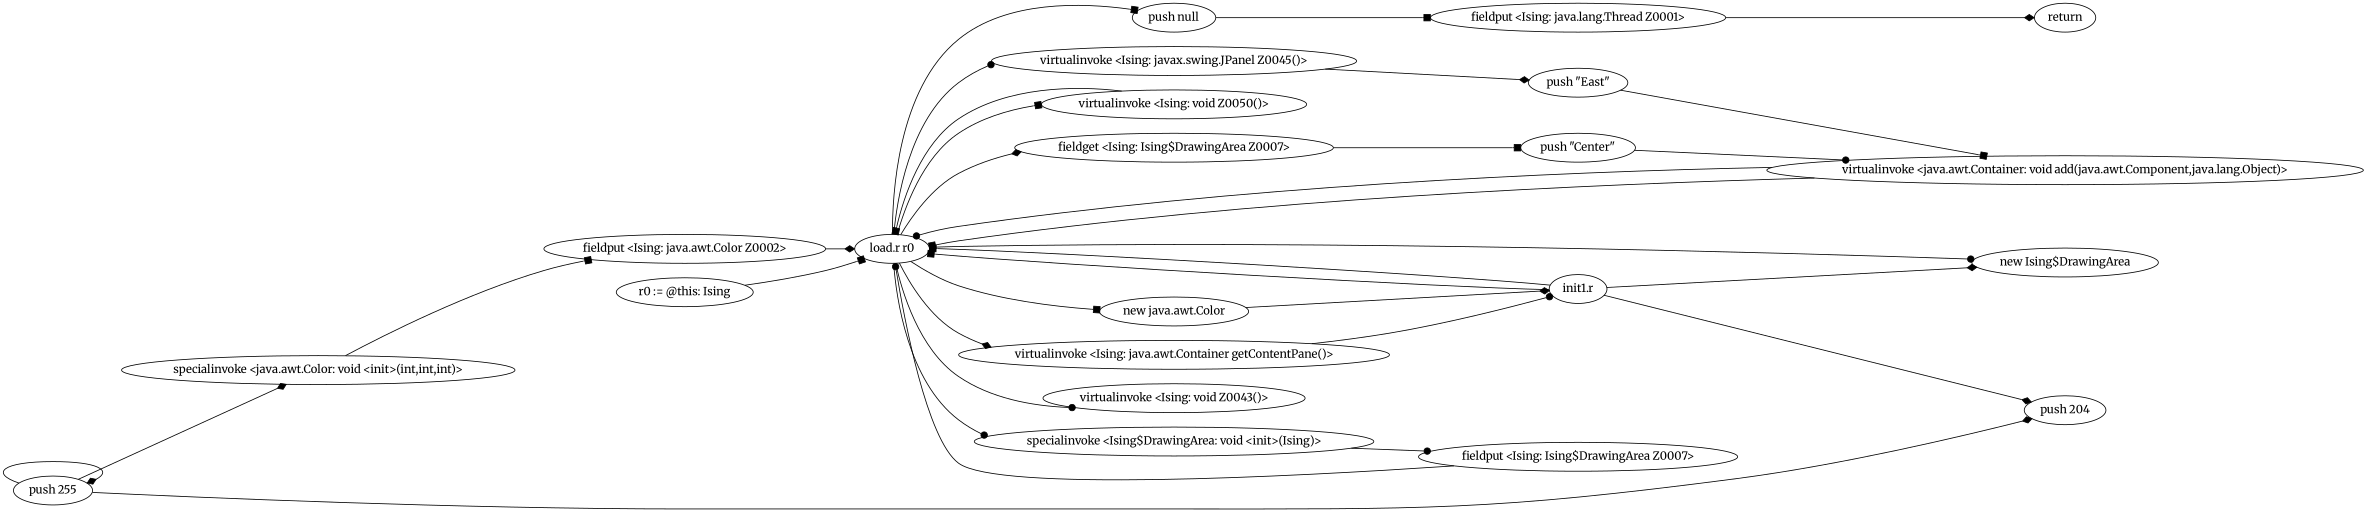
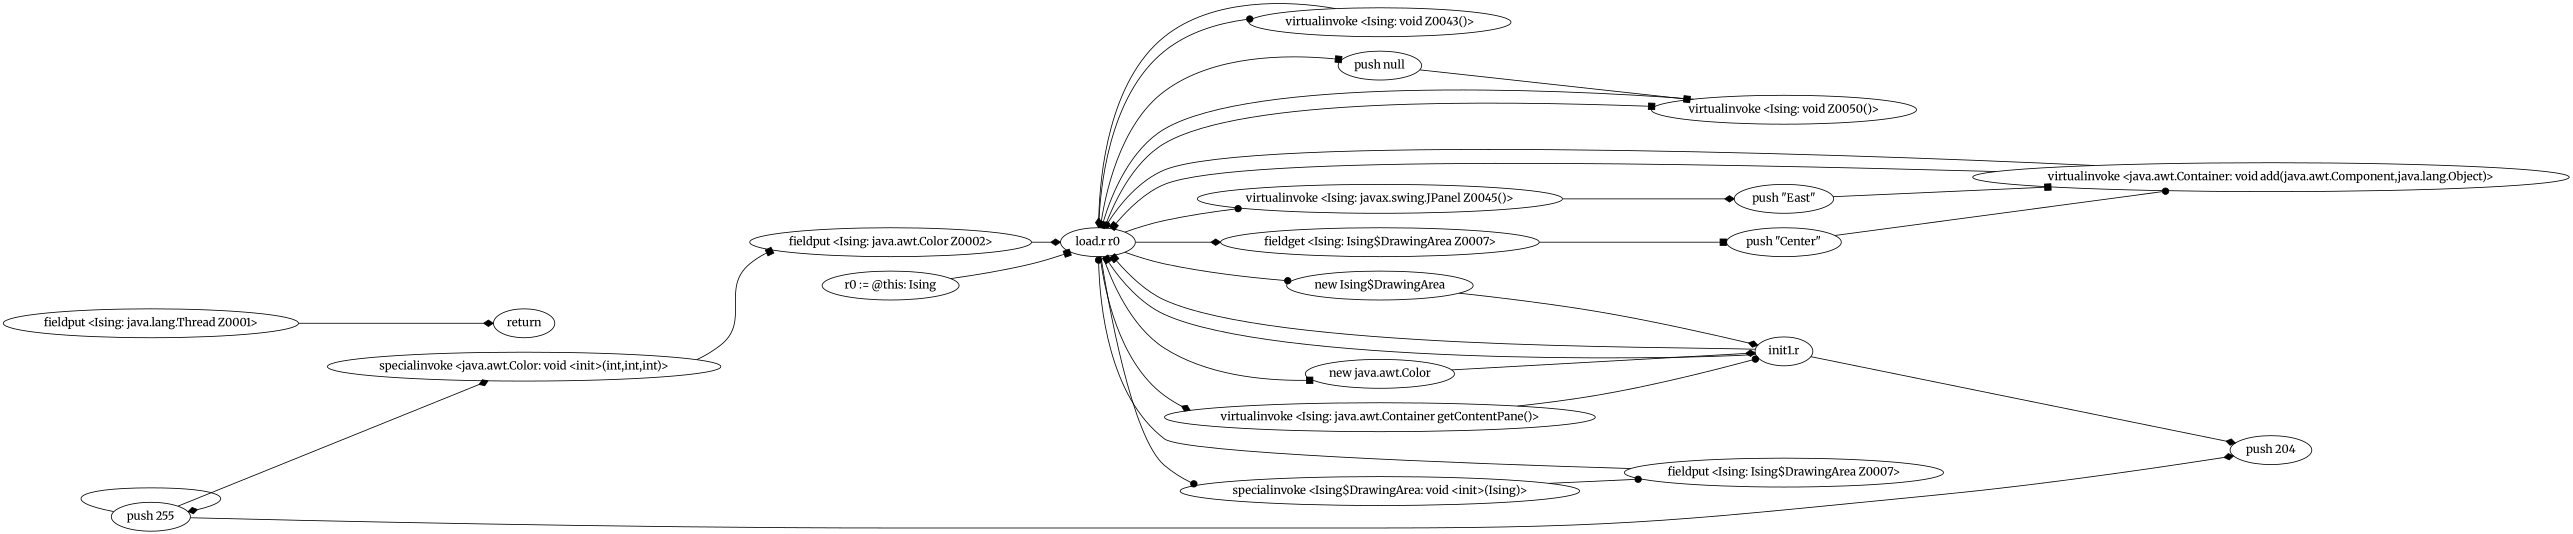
edge "push null" -> "fieldput <Ising: java.lang.Thread Z0001>": now "push null" -> "virtualinvoke <Ising: void Z0050()>"
edge "virtualinvoke <Ising: void Z0043()>" -> "load.r r0": added
edge "init1.r" -> "new Ising$DrawingArea": reversed
